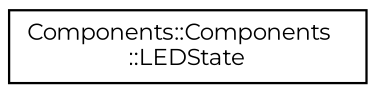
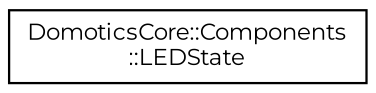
node "Components::Components ::LEDState": label "Components::Components ::LEDState" -> "DomoticsCore::Components ::LEDState"
